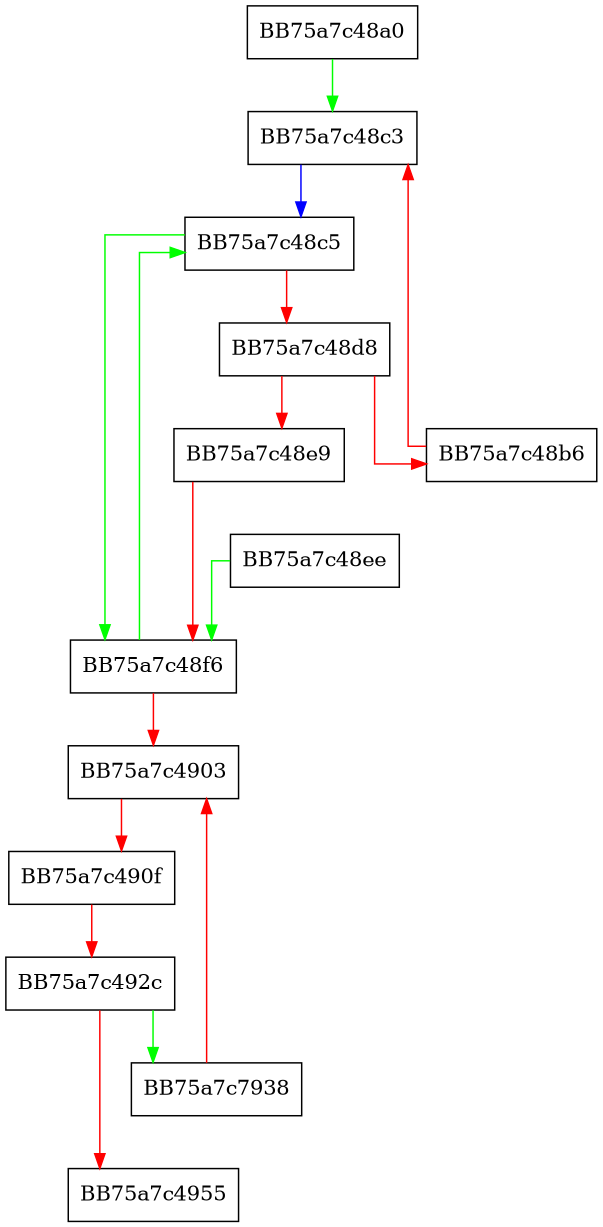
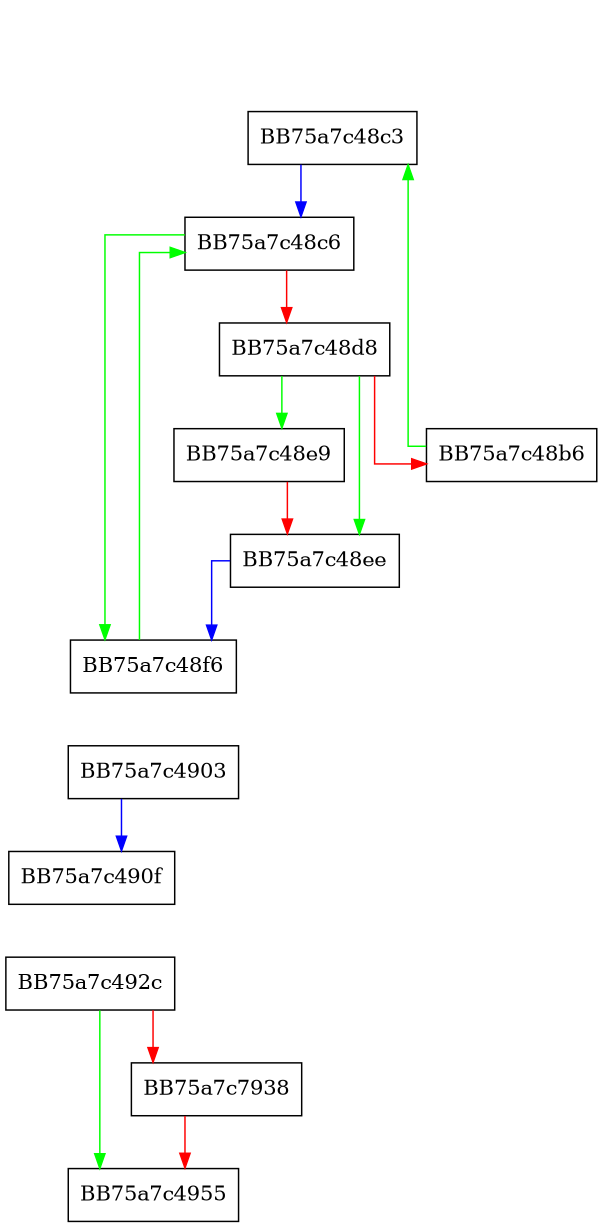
node "BB75a7c48a0": removed
node "BB75a7c48c5": label "BB75a7c48c5" -> "BB75a7c48c6"
edge "BB75a7c48b6" -> "BB75a7c48c3": color red -> green
edge "BB75a7c48d8" -> "BB75a7c48e9": color red -> green
edge "BB75a7c48d8" -> "BB75a7c48ee": added
edge "BB75a7c48e9" -> "BB75a7c48f6": now "BB75a7c48e9" -> "BB75a7c48ee"
edge "BB75a7c48ee" -> "BB75a7c48f6": color green -> blue
edge "BB75a7c48f6" -> "BB75a7c4903": removed
edge "BB75a7c4903" -> "BB75a7c490f": color red -> blue
edge "BB75a7c490f" -> "BB75a7c492c": removed
edge "BB75a7c7938" -> "BB75a7c4903": now "BB75a7c7938" -> "BB75a7c4955"
edge "BB75a7c492c" -> "BB75a7c7938": color green -> red
edge "BB75a7c492c" -> "BB75a7c4955": color red -> green
